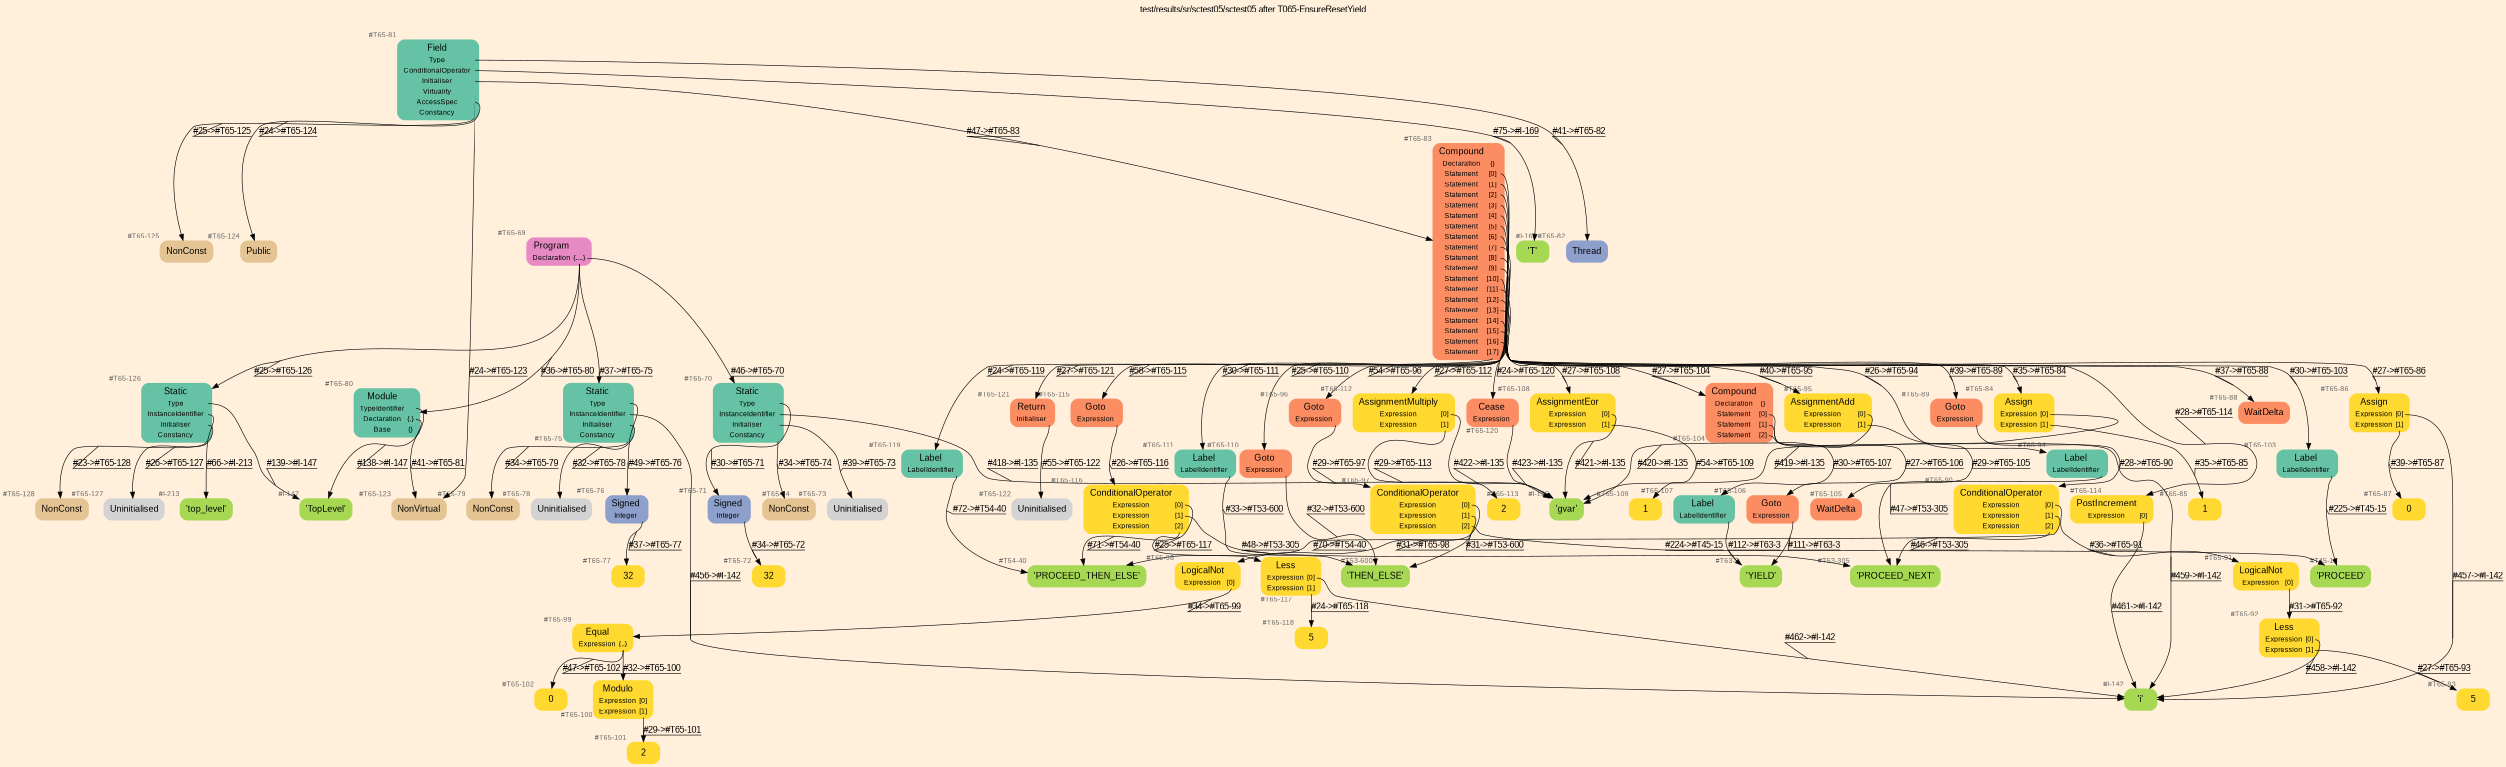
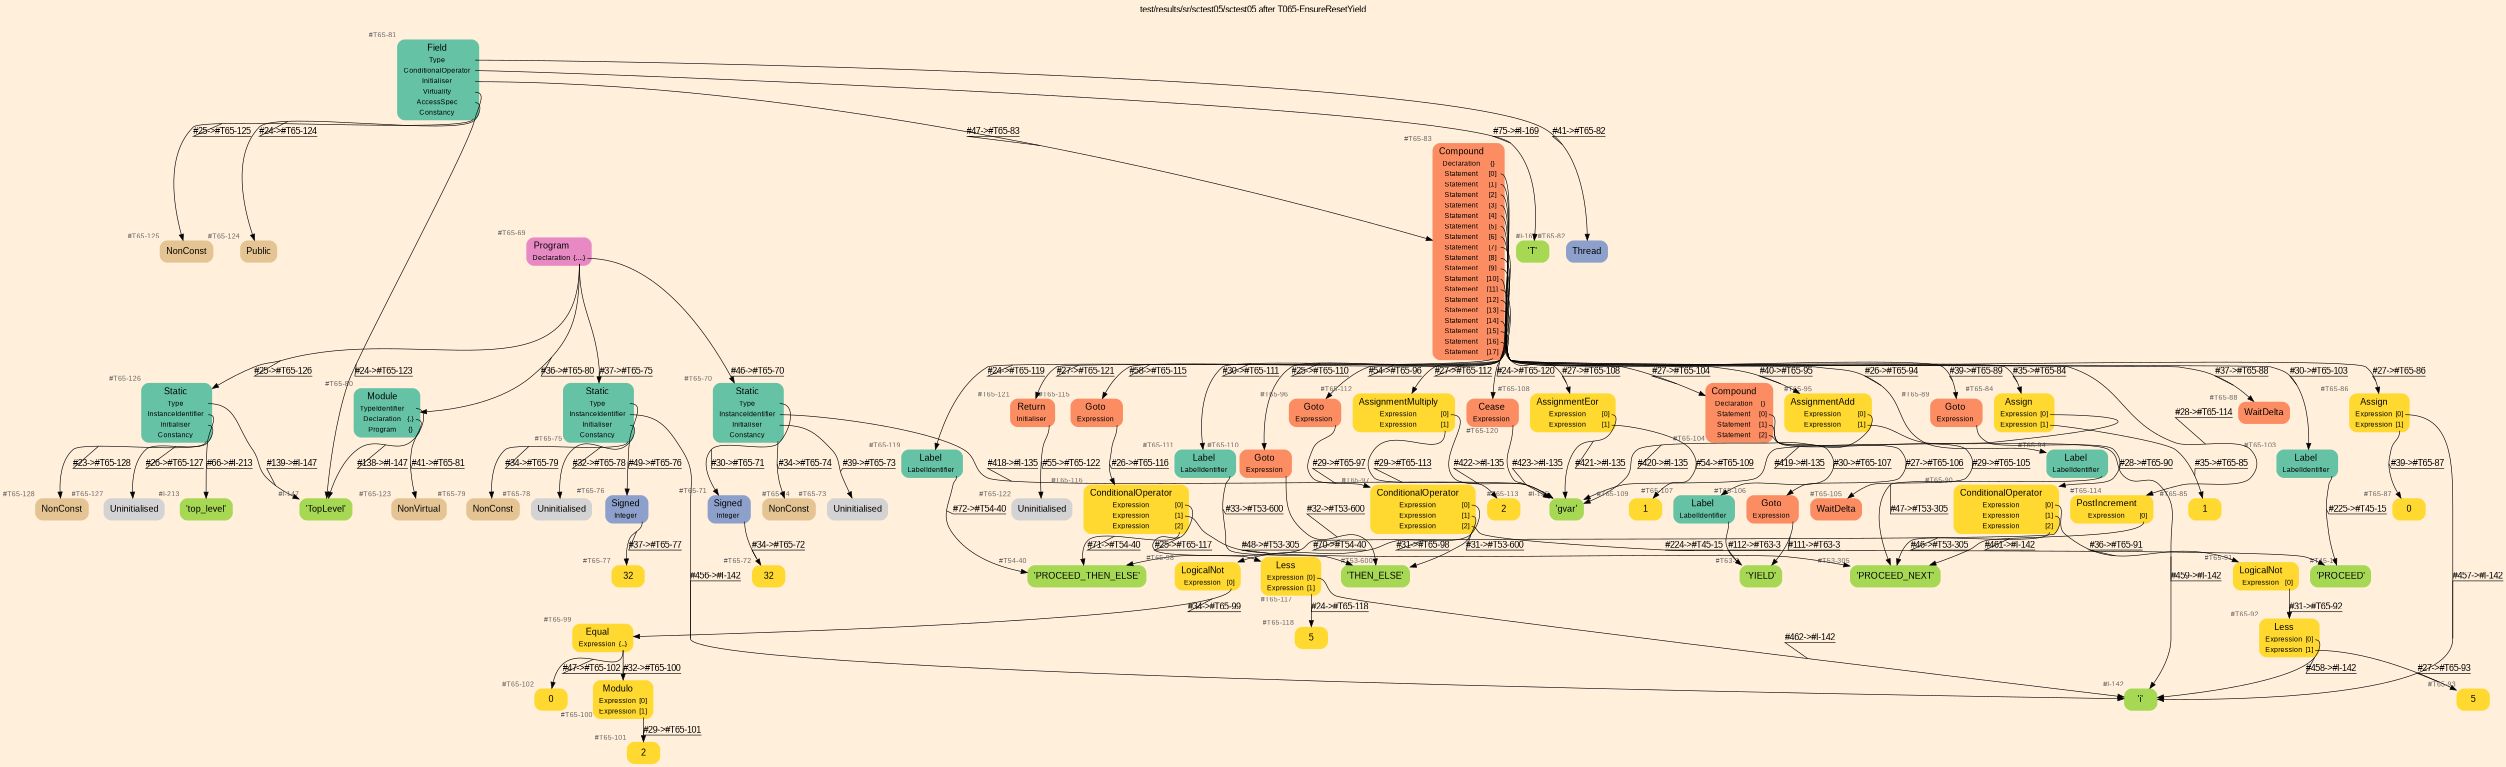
edge "Field" -> "NonVirtual": now "Field" -> "'TopLevel'"
node "Module": text "Base" -> "Program"
edge "PostIncrement" -> "'i'": now "PostIncrement" -> "'PROCEED_NEXT'"
